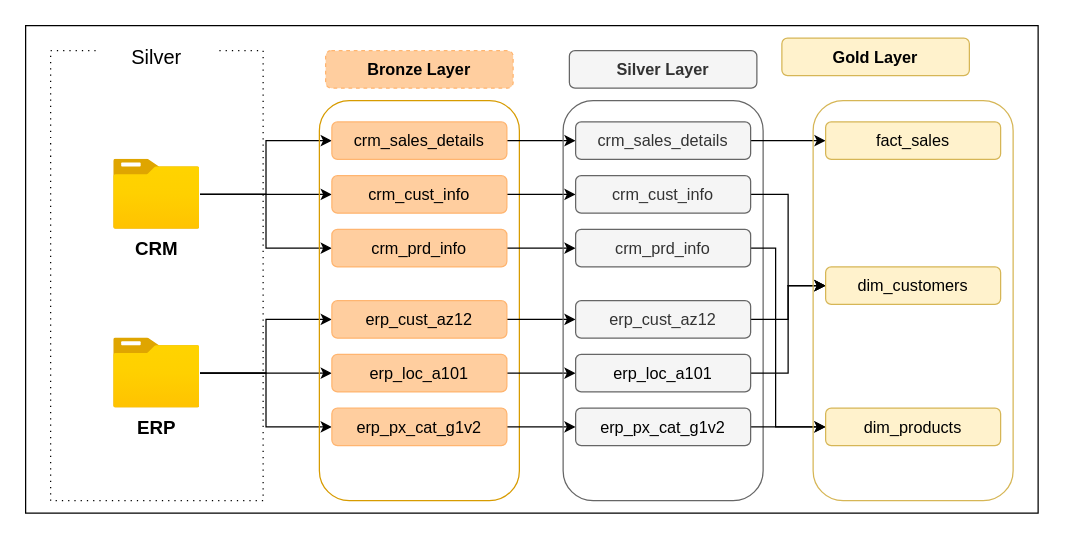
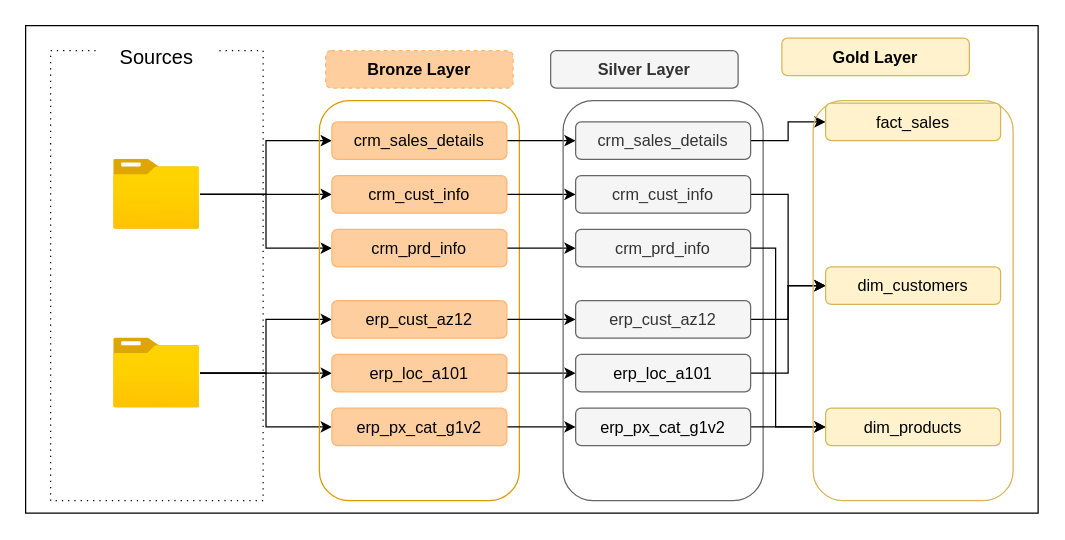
node "Silver": label "Silver" -> "Sources"
node "Silver Layer": moved (663, 69) -> (644, 69)
node "fact_sales": moved (913, 141) -> (913, 122)
node "CRM": removed
node "ERP": removed
